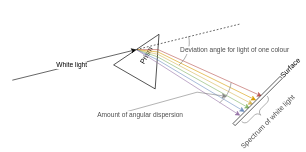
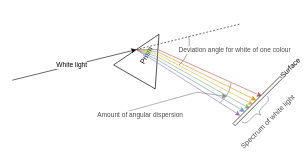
node "Deviation angle for light of one colour": label "Deviation angle for light of one colour" -> "Deviation angle for white of one colour"
